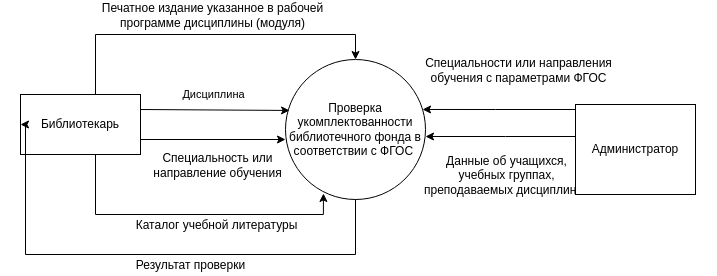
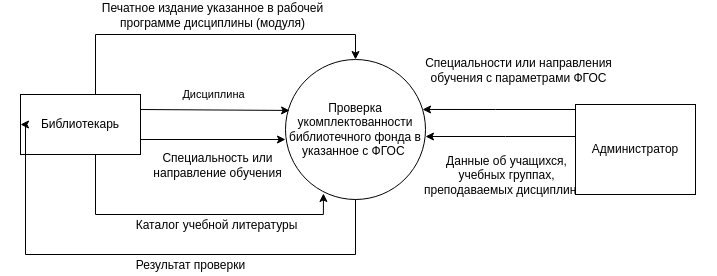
node "Проверка укомплектованности библиотечного фонда в соответствии с ФГОС": label "Проверка укомплектованности библиотечного фонда в соответствии с ФГОС" -> "Проверка укомплектованности библиотечного фонда в указанное с ФГОС"
